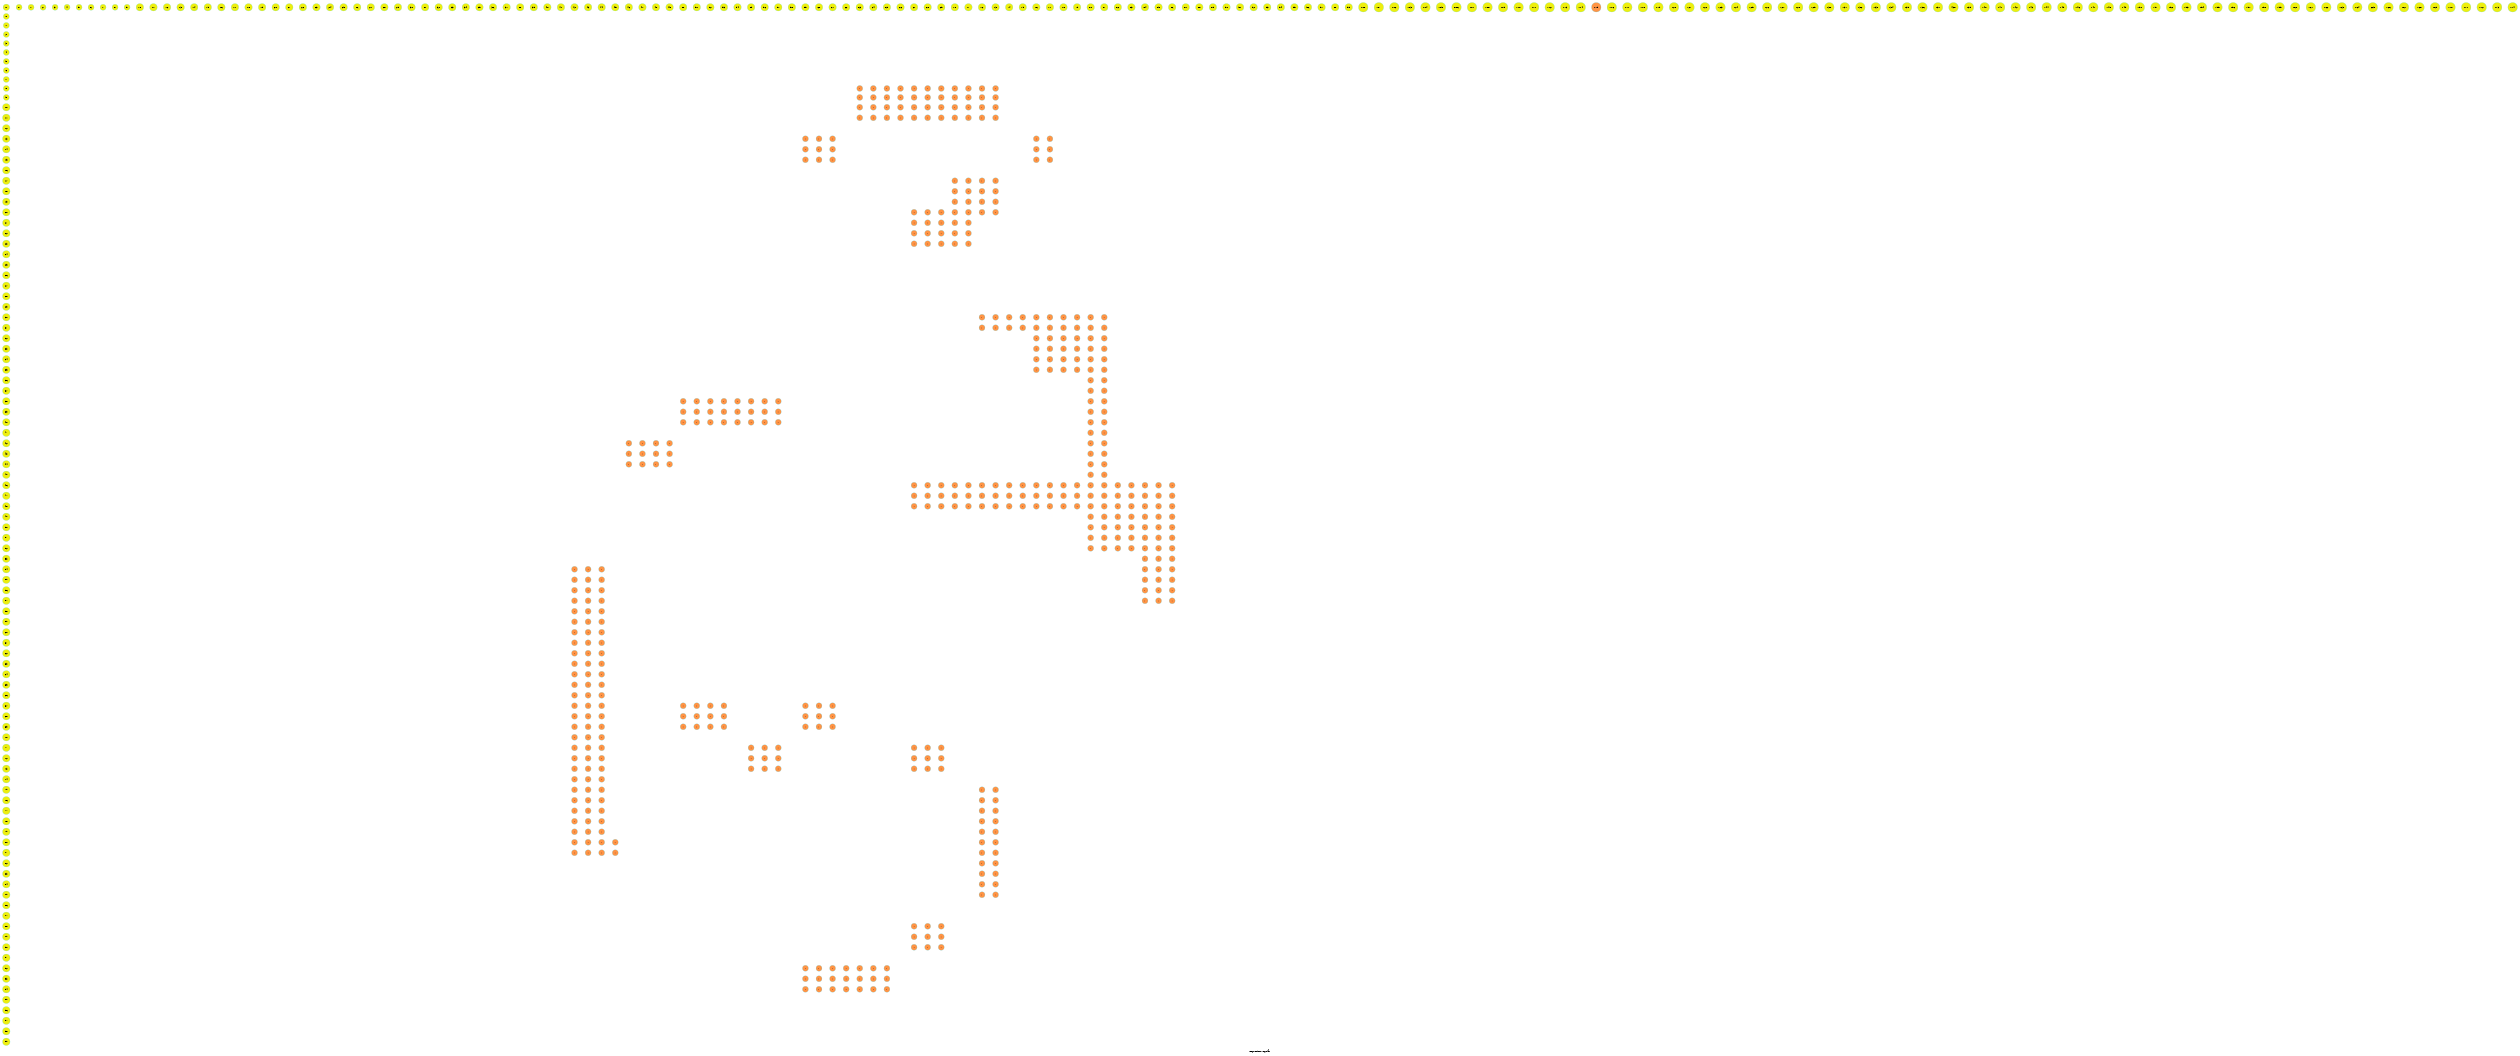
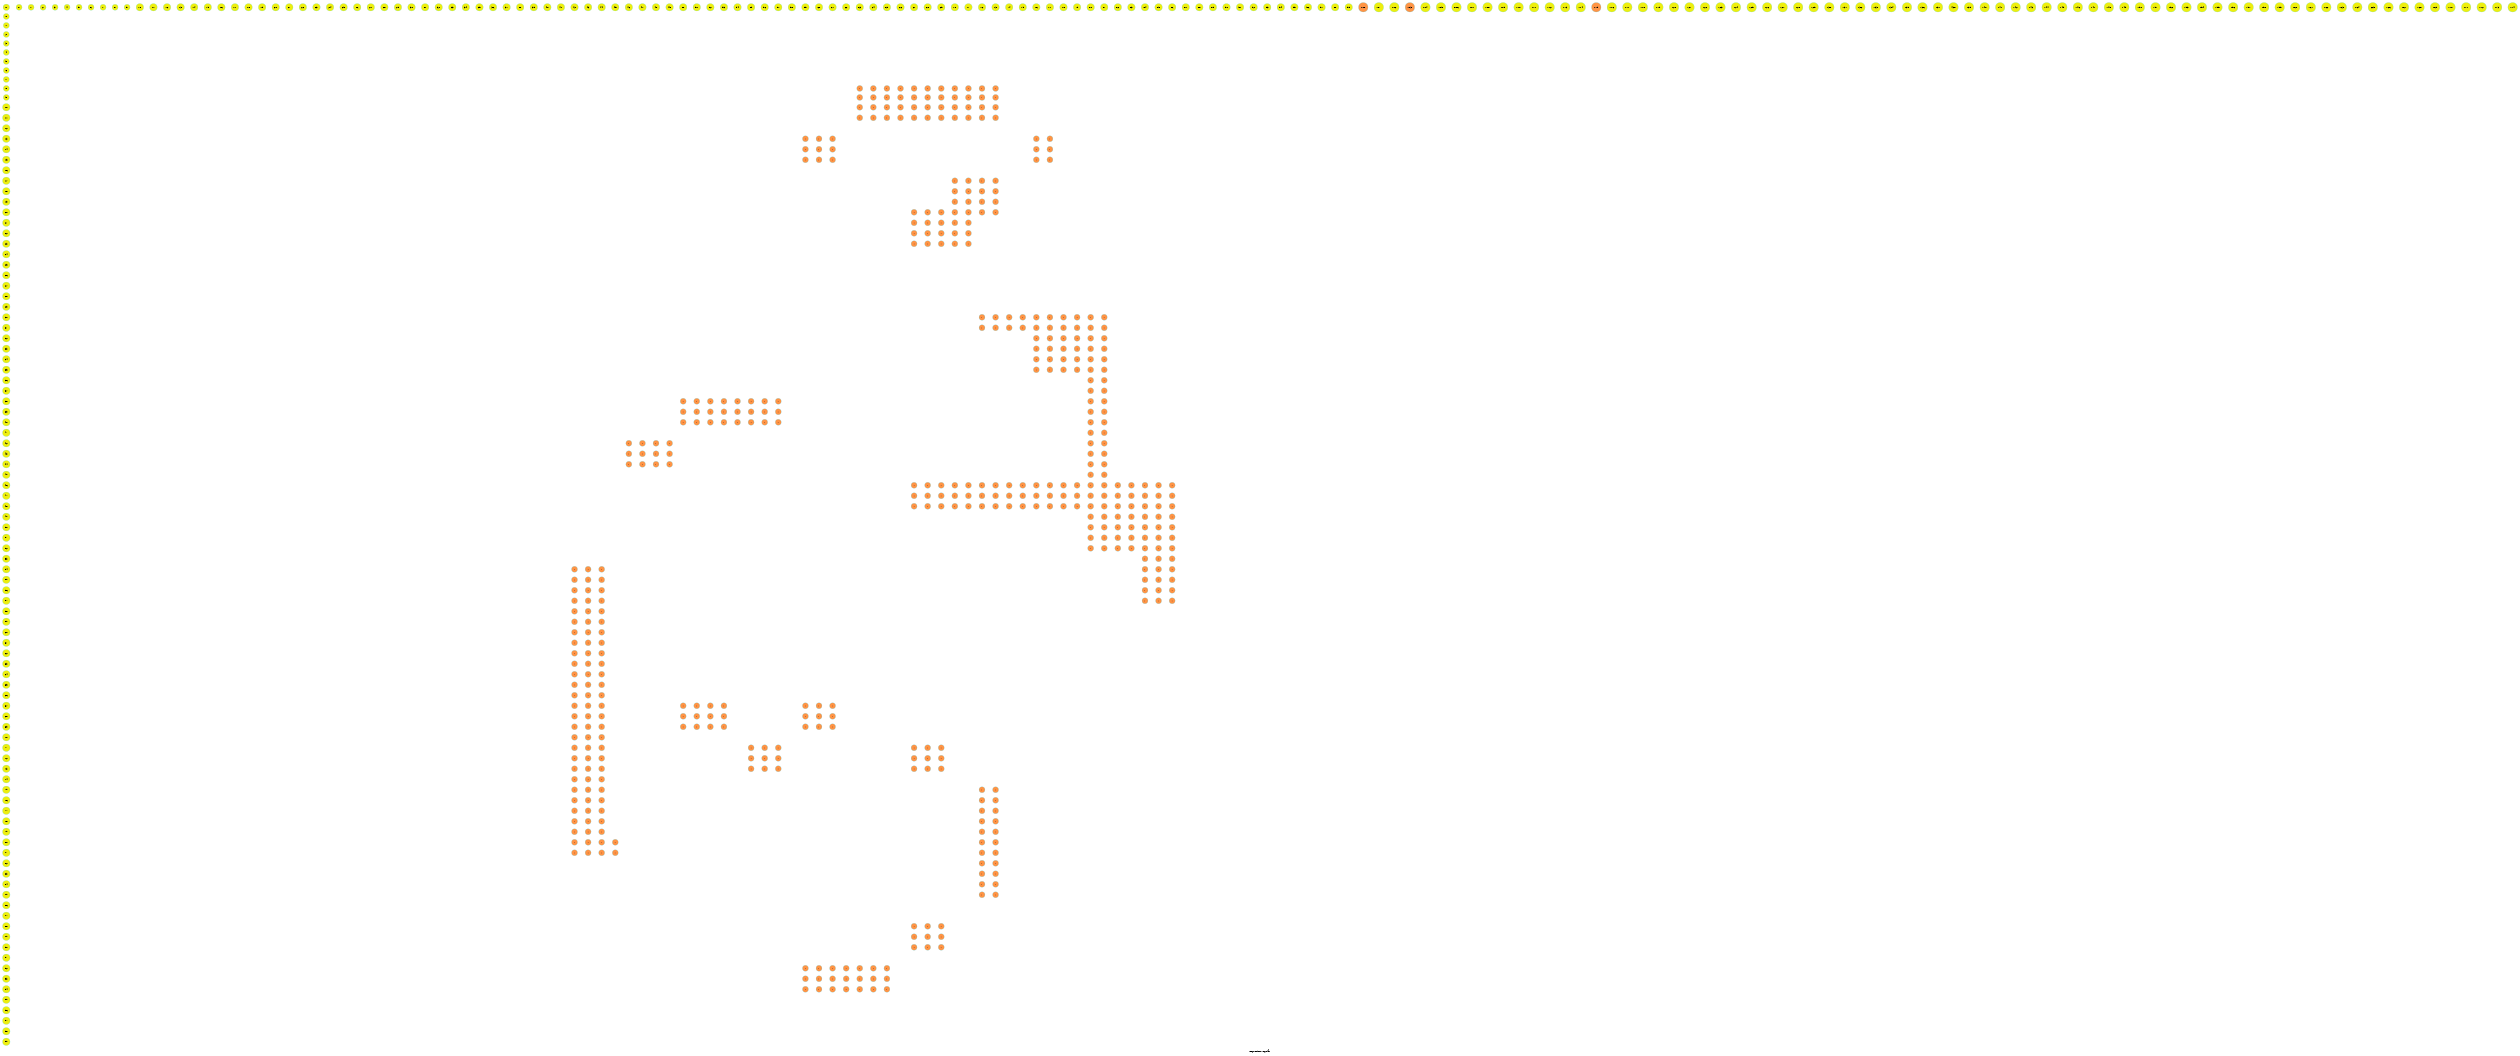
node "100": fillcolor #eeeee -> #ff9445
node "103": fillcolor #eeeee -> #ff9445
